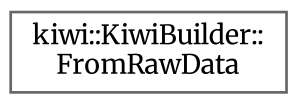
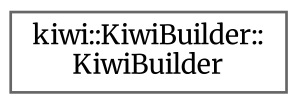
node "kiwi::KiwiBuilder:: FromRawData": label "kiwi::KiwiBuilder:: FromRawData" -> "kiwi::KiwiBuilder:: KiwiBuilder"
